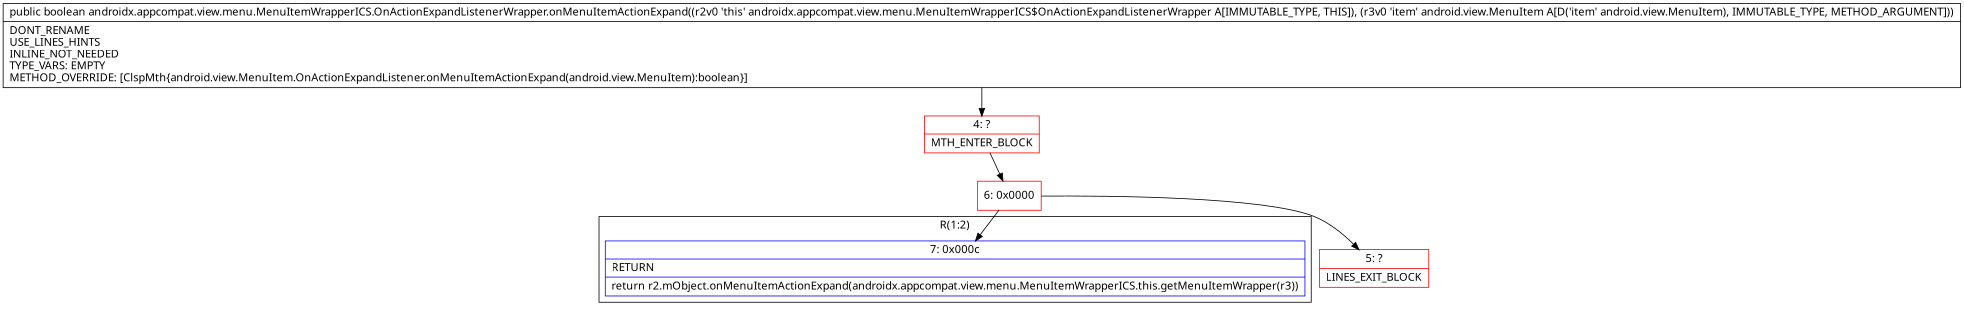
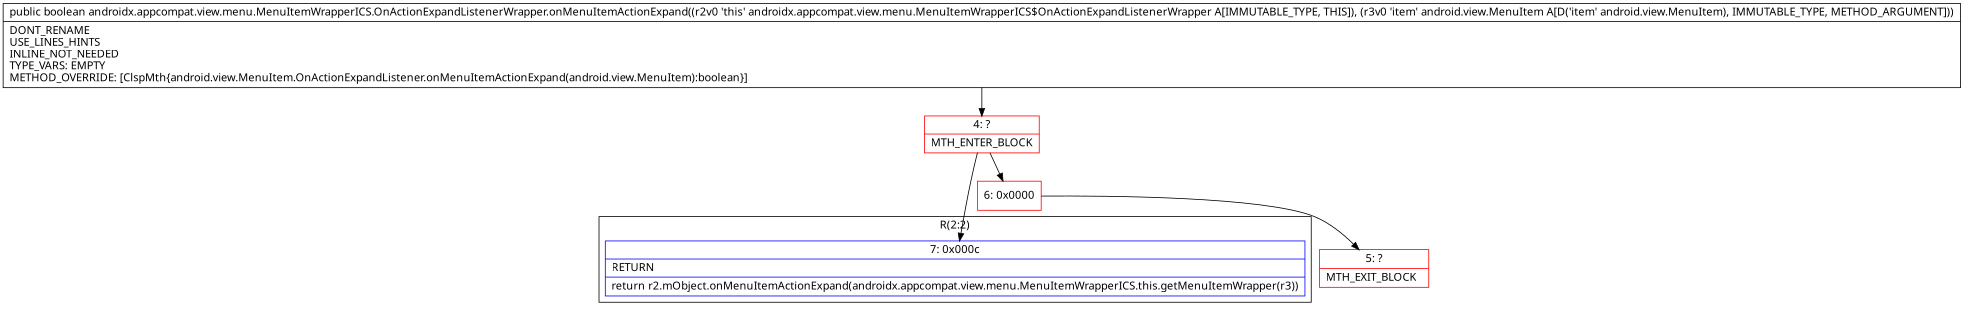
edge "6: 0x0000" -> "7: 0x000c": now "4: ?" -> "7: 0x000c"
cluster "R(1:2)": label "R(1:2)" -> "R(2:2)"
node "5: ?": text "LINES_EXIT_BLOCK" -> "MTH_EXIT_BLOCK"
